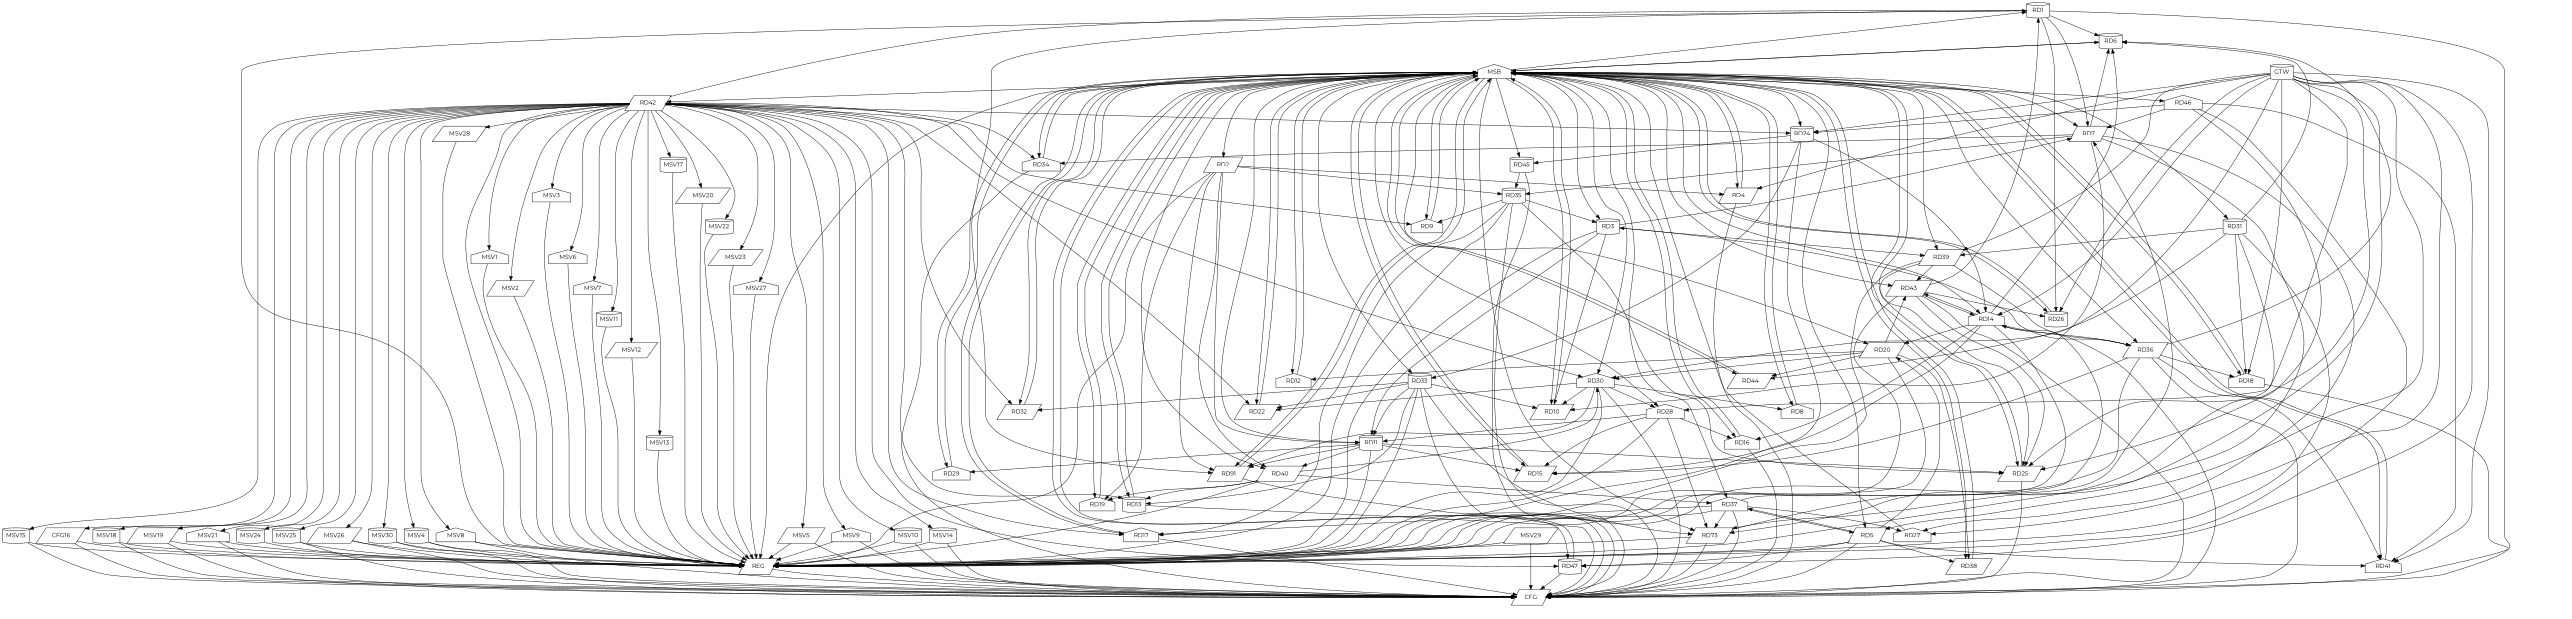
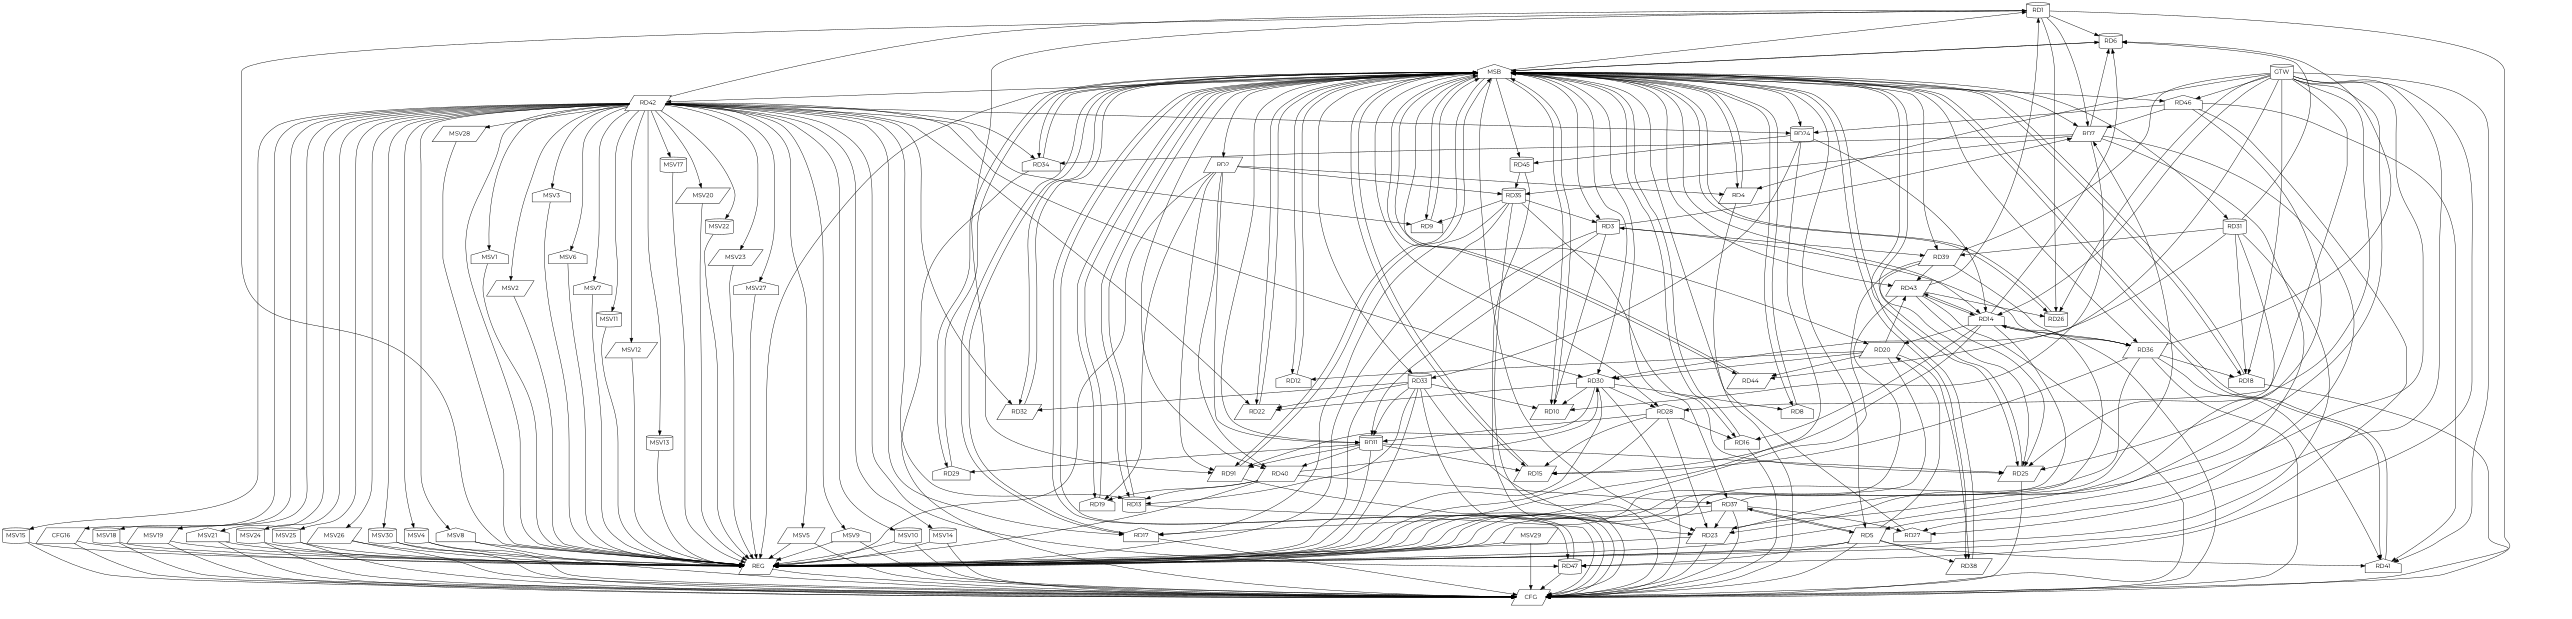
edge "GTW" -> "RD24": now "GTW" -> "RD46"
node "RD73": label "RD73" -> "RD23"
edge "MSV24" -> "CFG": added
